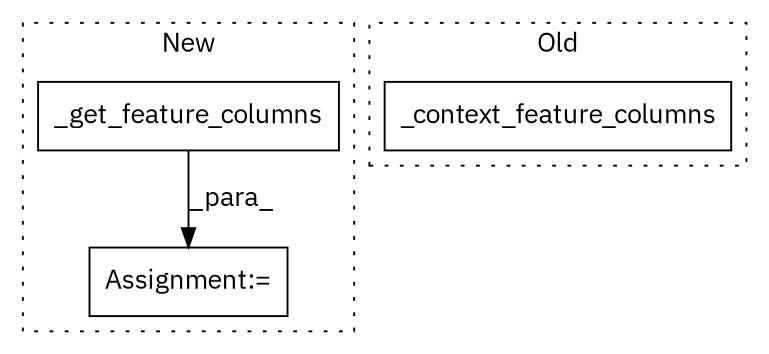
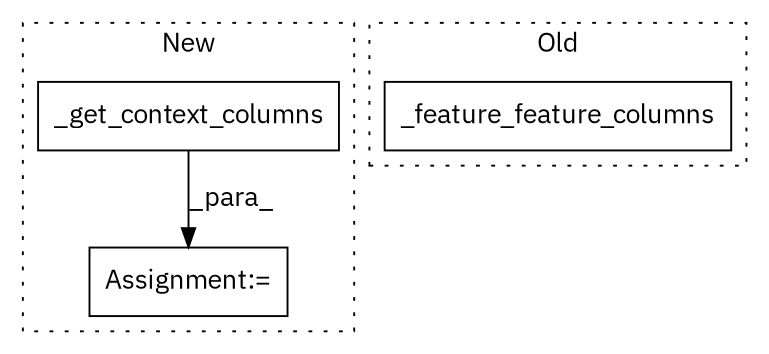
node "_get_feature_columns": label "_get_feature_columns" -> "_get_context_columns"
node "_context_feature_columns": label "_context_feature_columns" -> "_feature_feature_columns"
